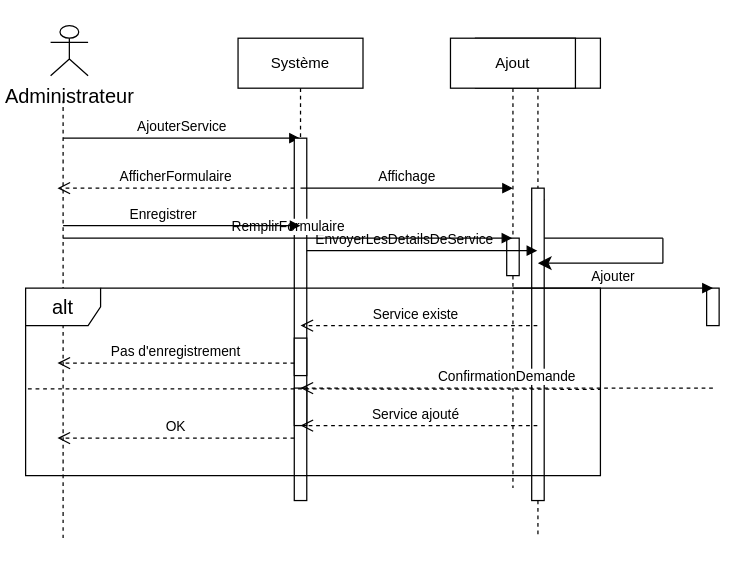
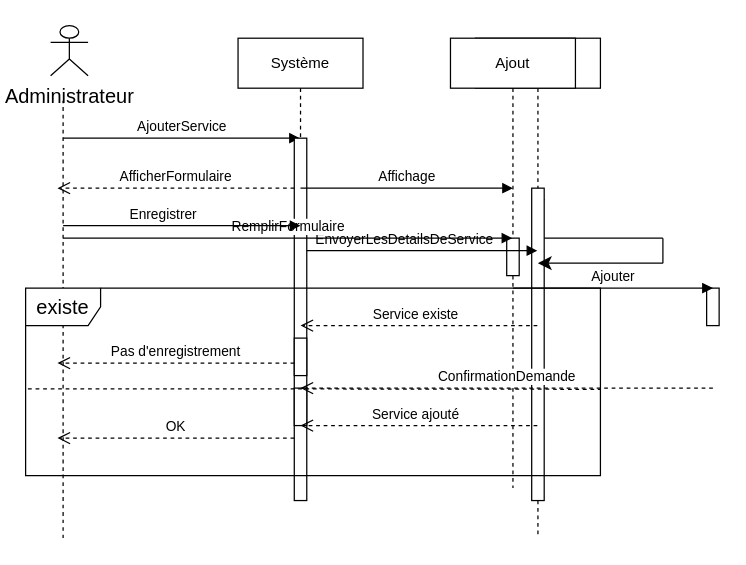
node "alt": label "alt" -> "existe"
